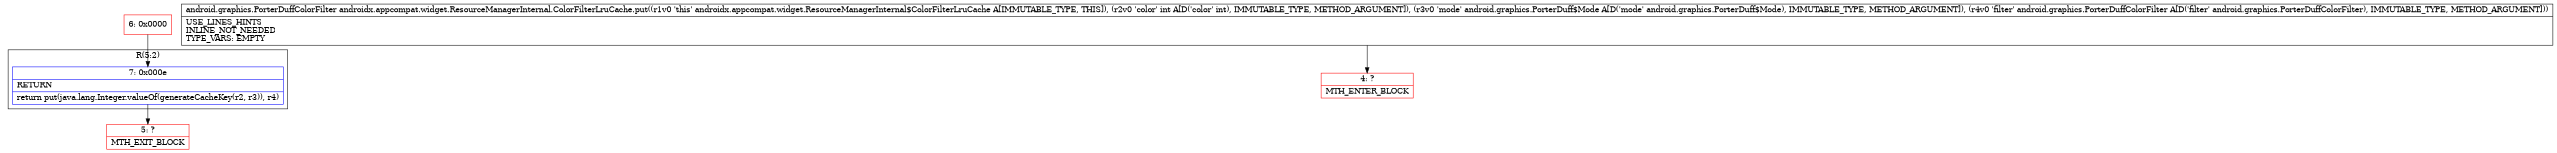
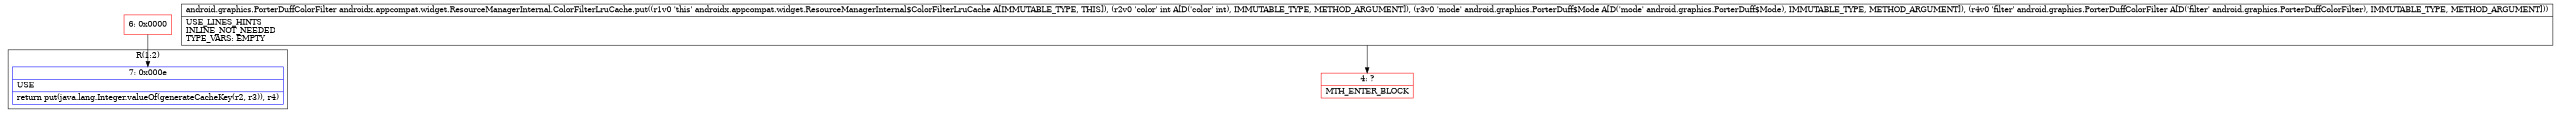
cluster "R(5:2)": label "R(5:2)" -> "R(1:2)"
node "7: 0x000e": text "RETURN" -> "USE"
node "5: ?": removed
